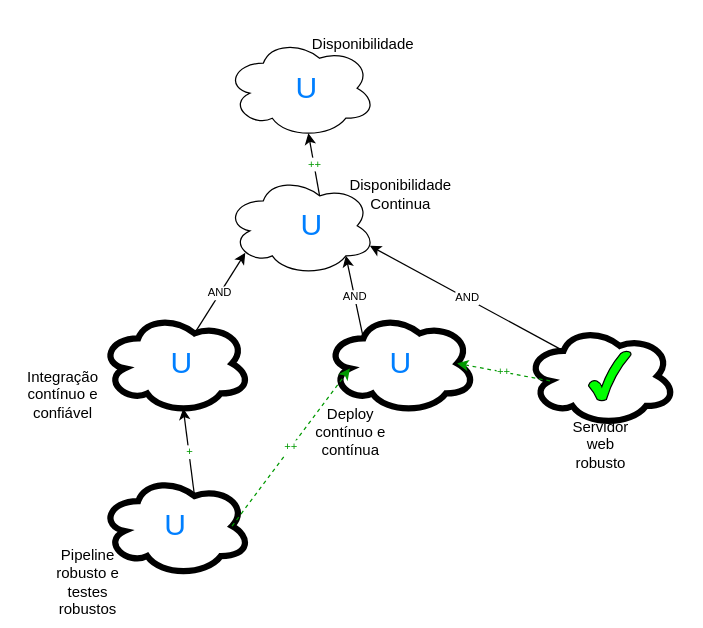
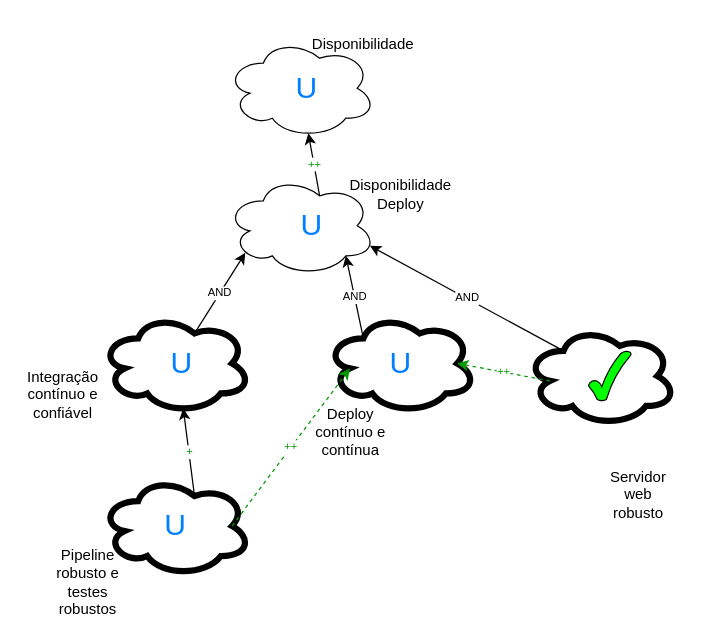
node "Disponibilidade Continua": label "Disponibilidade Continua" -> "Disponibilidade Deploy"
node "Servidor web robusto": moved (601, 444) -> (638, 494)
